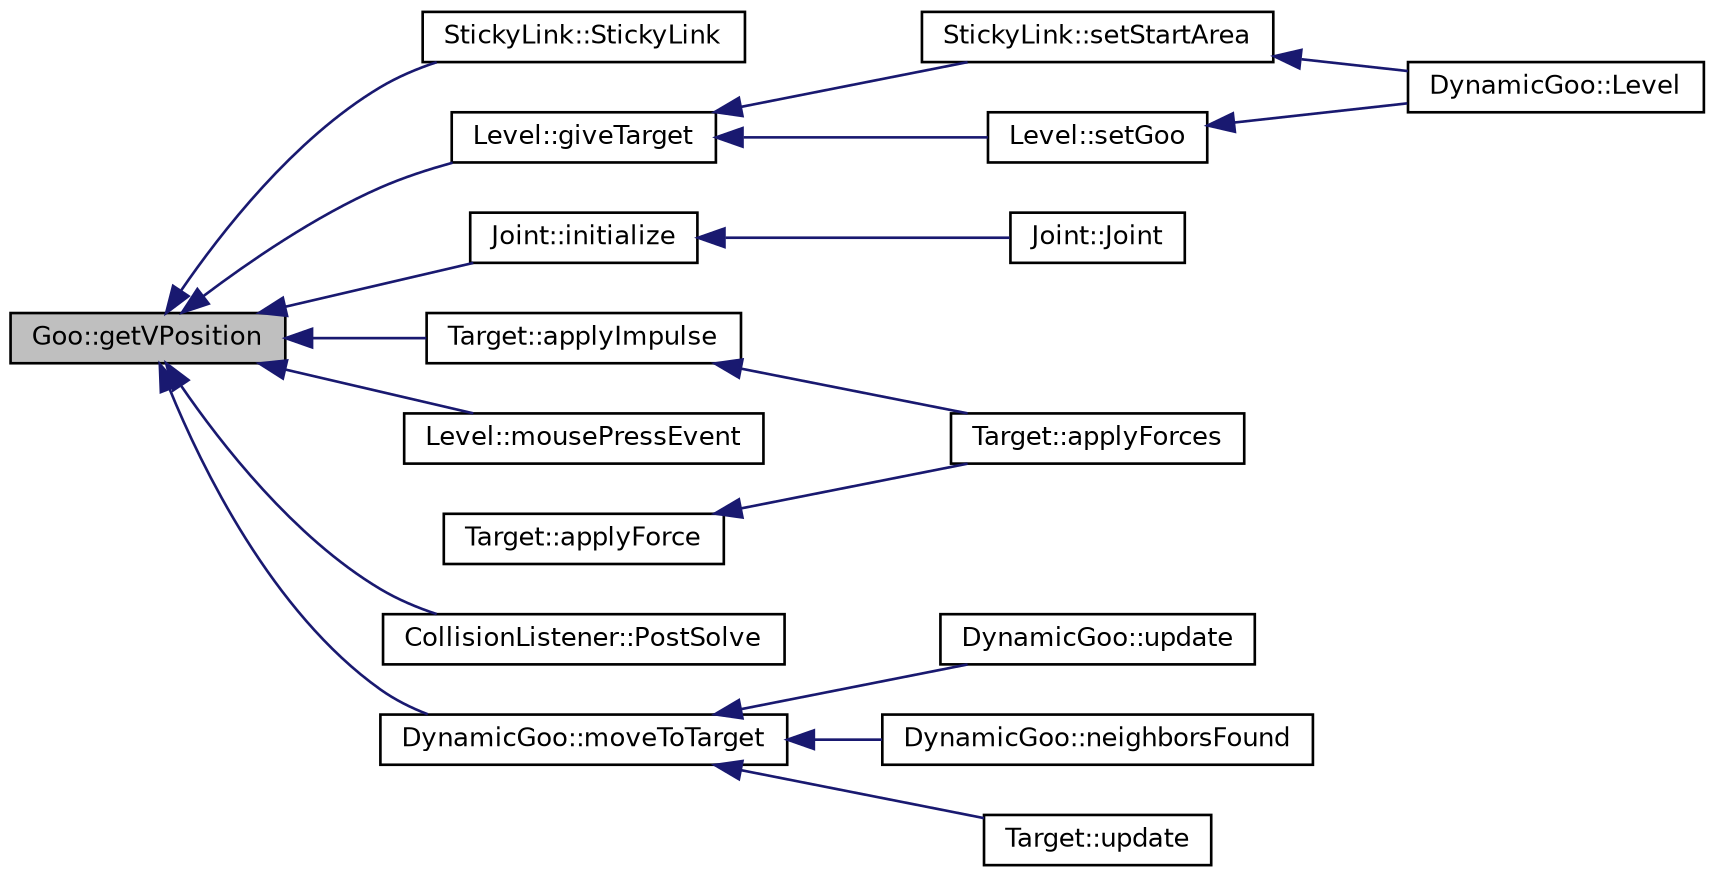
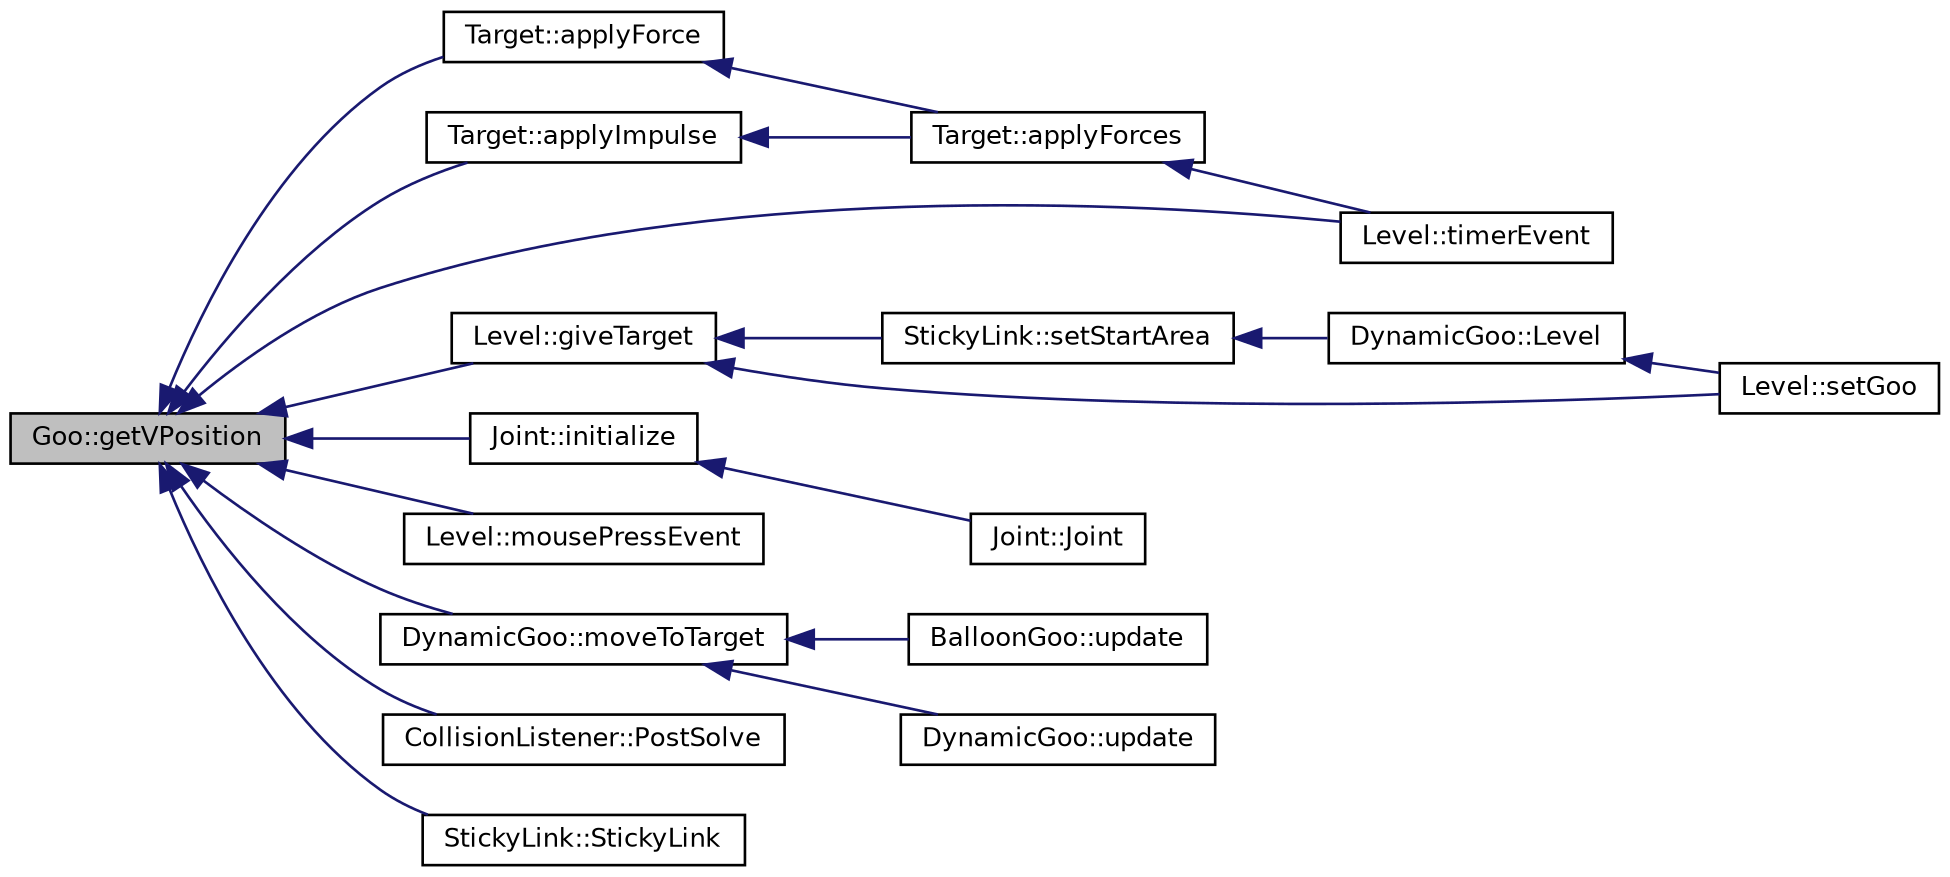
edge "DynamicGoo::Level" -> "Level::setGoo": reversed
edge "Target::applyForce" -> "Goo::getVPosition": added
node "Level::timerEvent": added
node "DynamicGoo::neighborsFound": removed
node "Target::update": label "Target::update" -> "BalloonGoo::update"
